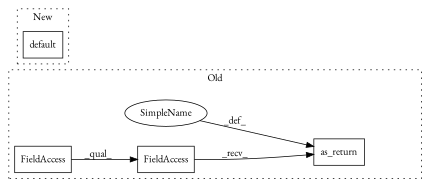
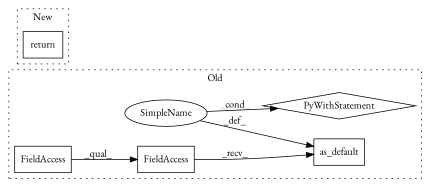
node "default": label "default" -> "return"
node "PyWithStatement": added
node "as_return": label "as_return" -> "as_default"
